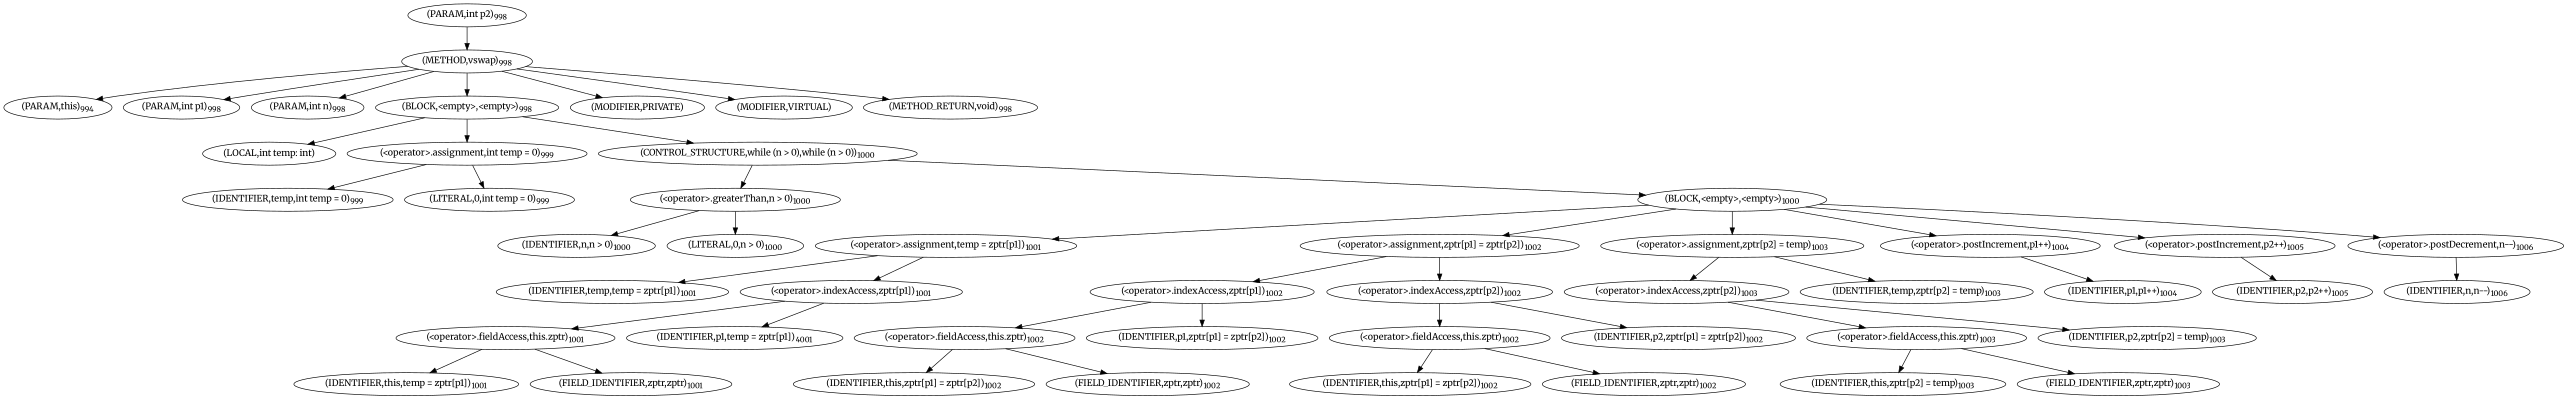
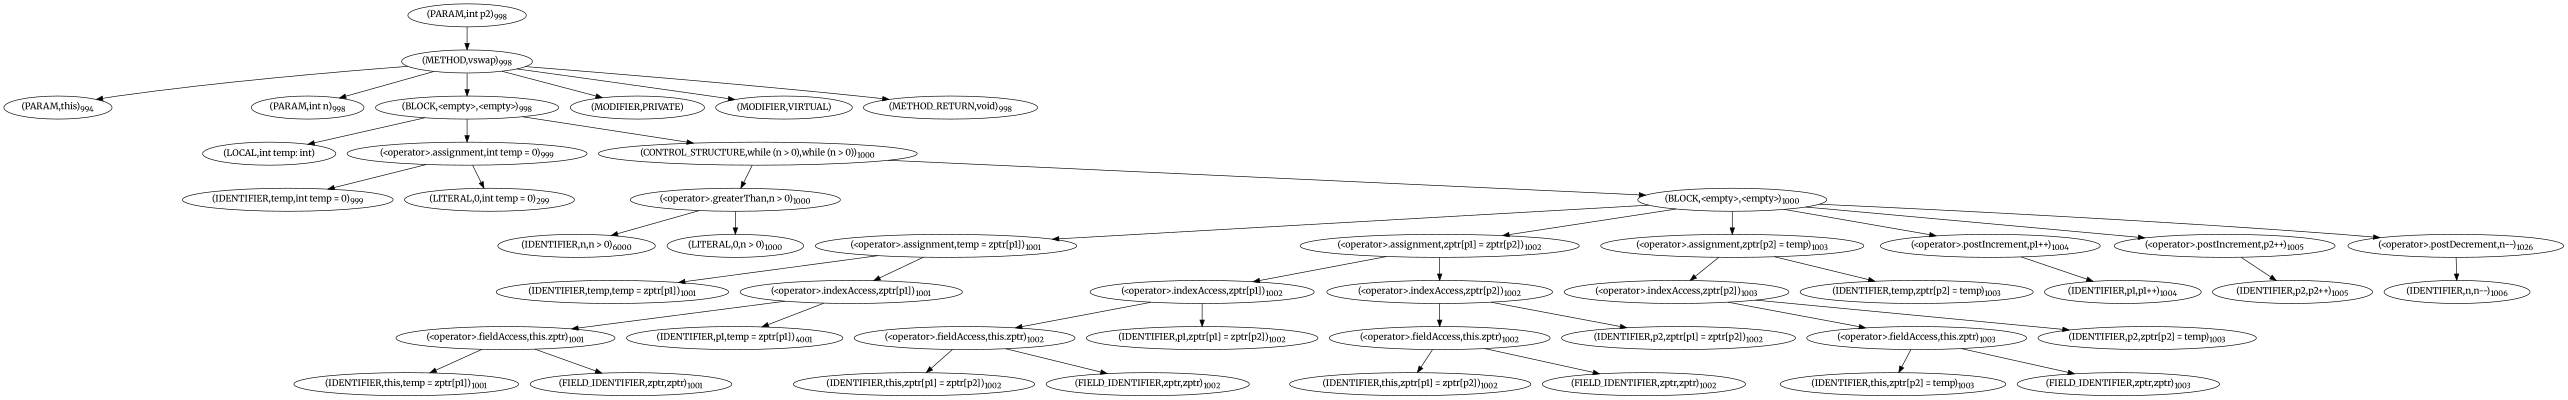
node "(PARAM,int p1)": removed
node "(LITERAL,0,int temp = 0)": text "999" -> "299"
node "(IDENTIFIER,n,n > 0)": text "1000" -> "6000"
node "(<operator>.postDecrement,n--)": text "1006" -> "1026"
